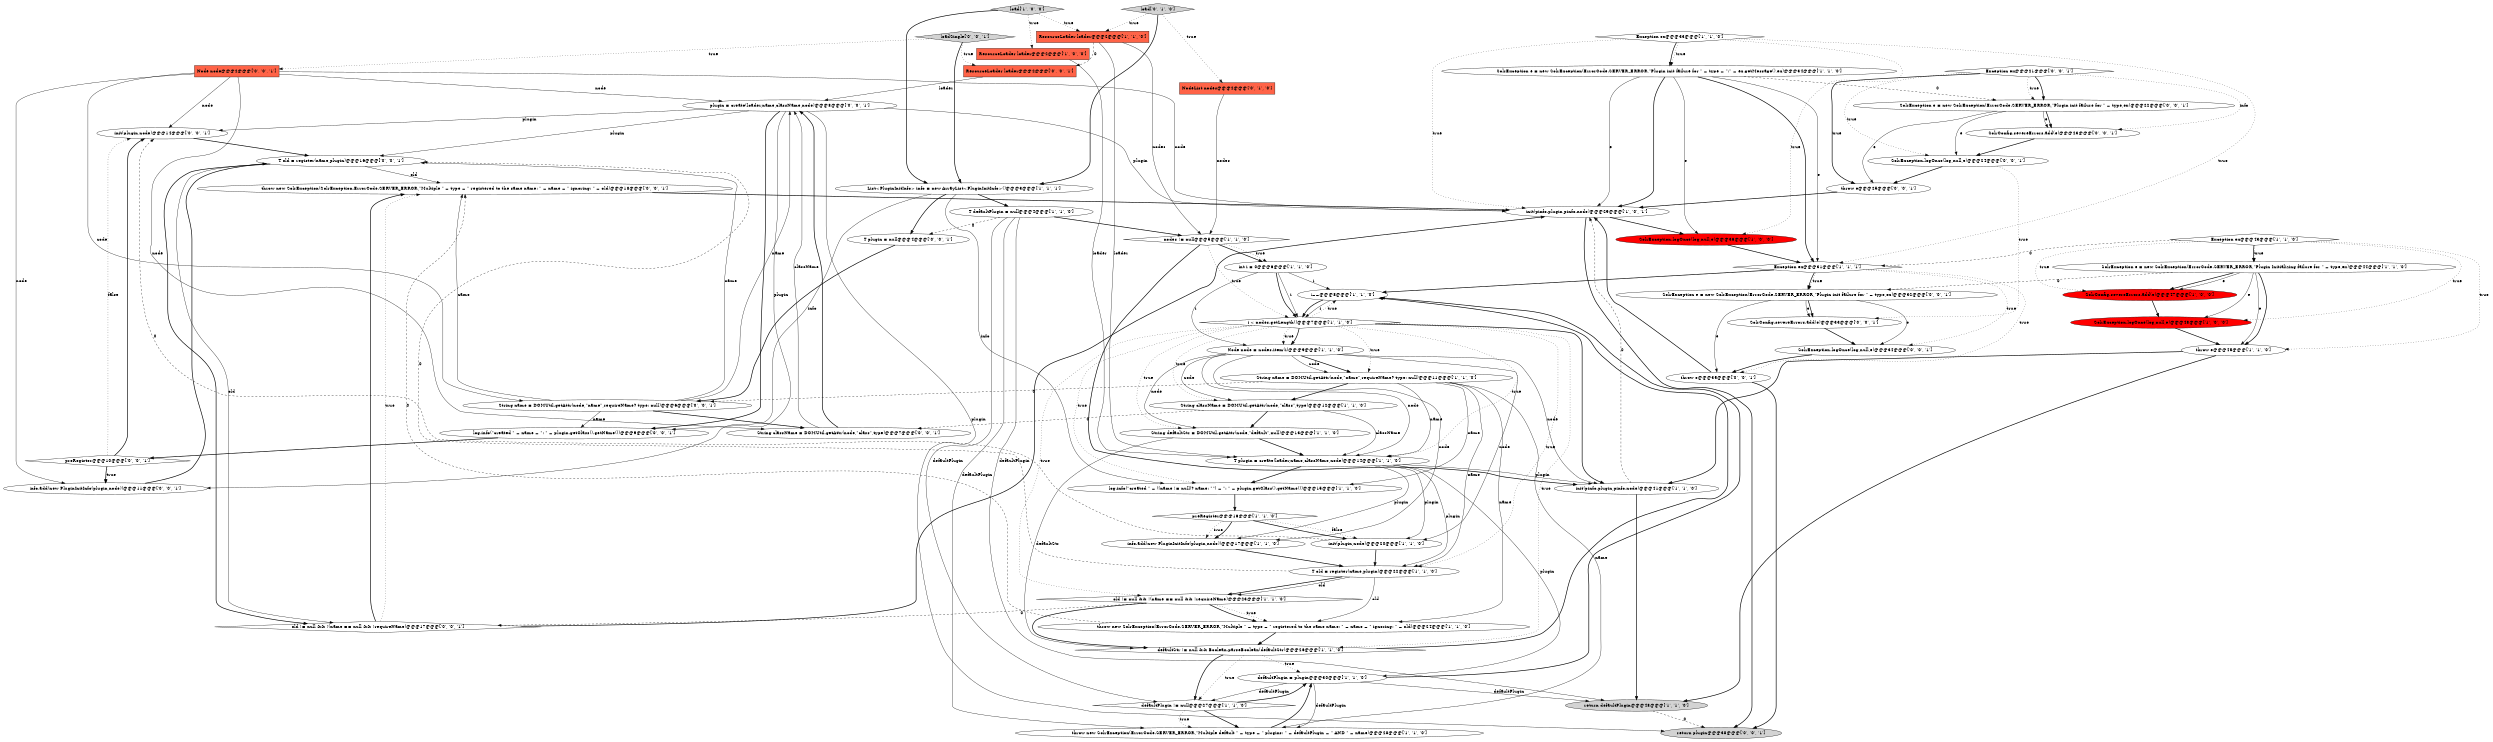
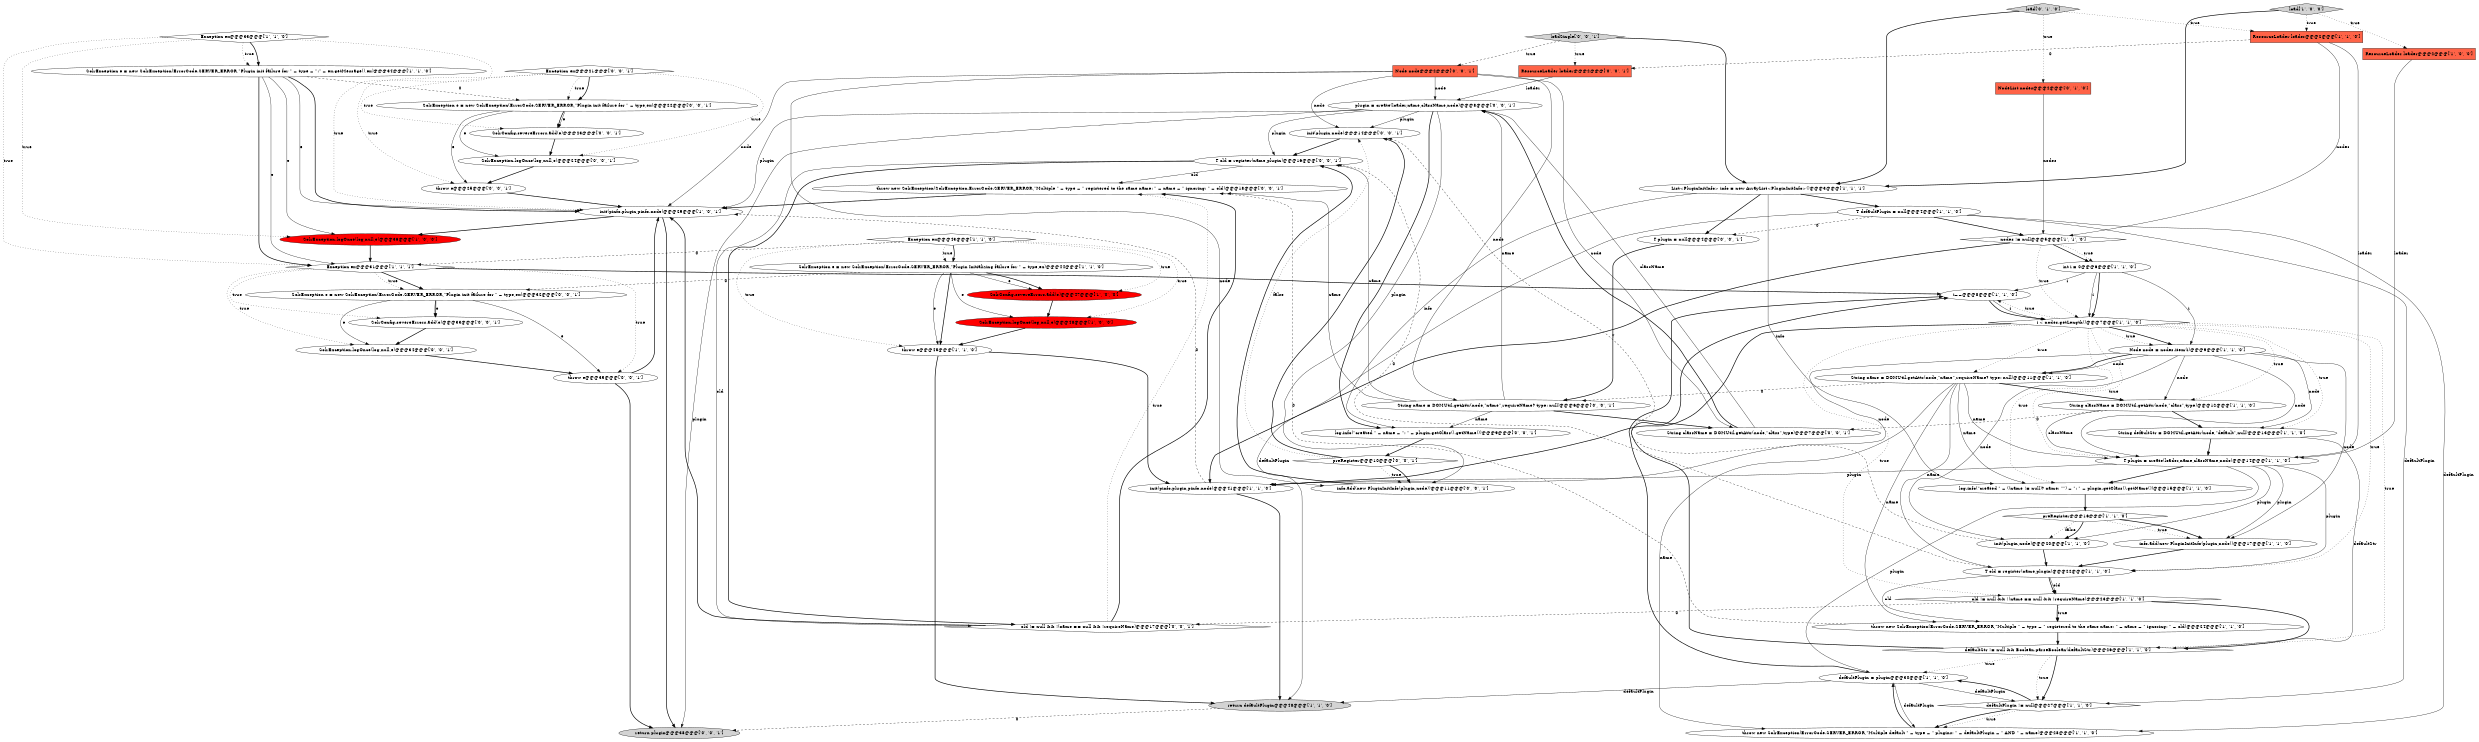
edge "loadSingle['0', '0', '1']" -> "Node node@@@2@@@['0', '0', '1']": style dotted -> dashed
edge "Exception ex@@@21@@@['0', '0', '1']" -> "throw e@@@25@@@['0', '0', '1']": style bold -> dotted
edge "Exception ex@@@21@@@['0', '0', '1']" -> "SolrConfig.severeErrors.add(e)@@@23@@@['0', '0', '1']": label "info" -> "true"
edge "SolrException.logOnce(log,null,e)@@@24@@@['0', '0', '1']" -> "SolrConfig.severeErrors.add(e)@@@33@@@['0', '0', '1']": now "Exception ex@@@31@@@['1', '1', '1']" -> "SolrConfig.severeErrors.add(e)@@@33@@@['0', '0', '1']"
edge "init(plugin,node)@@@20@@@['1', '1', '0']" -> "init(plugin,node)@@@14@@@['0', '0', '1']": label "0" -> "7"
